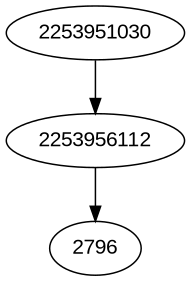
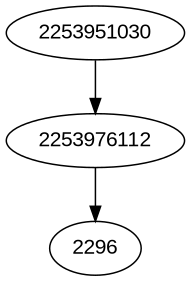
node "2253956112": label "2253956112" -> "2253976112"
node "2796": label "2796" -> "2296"
